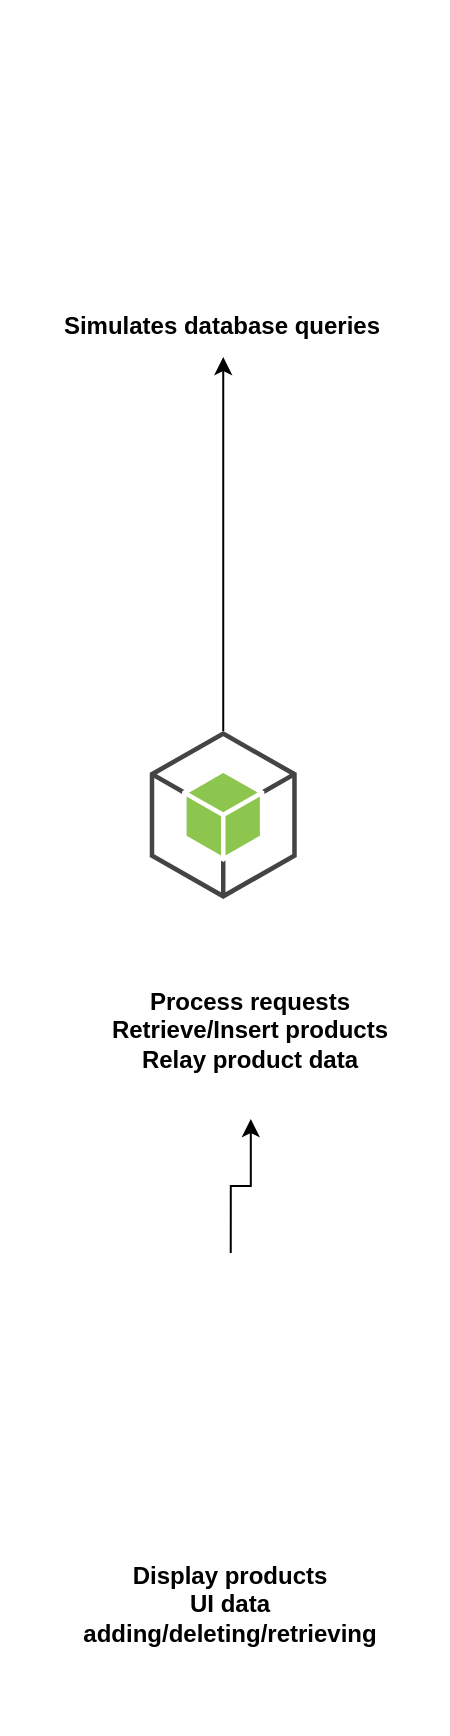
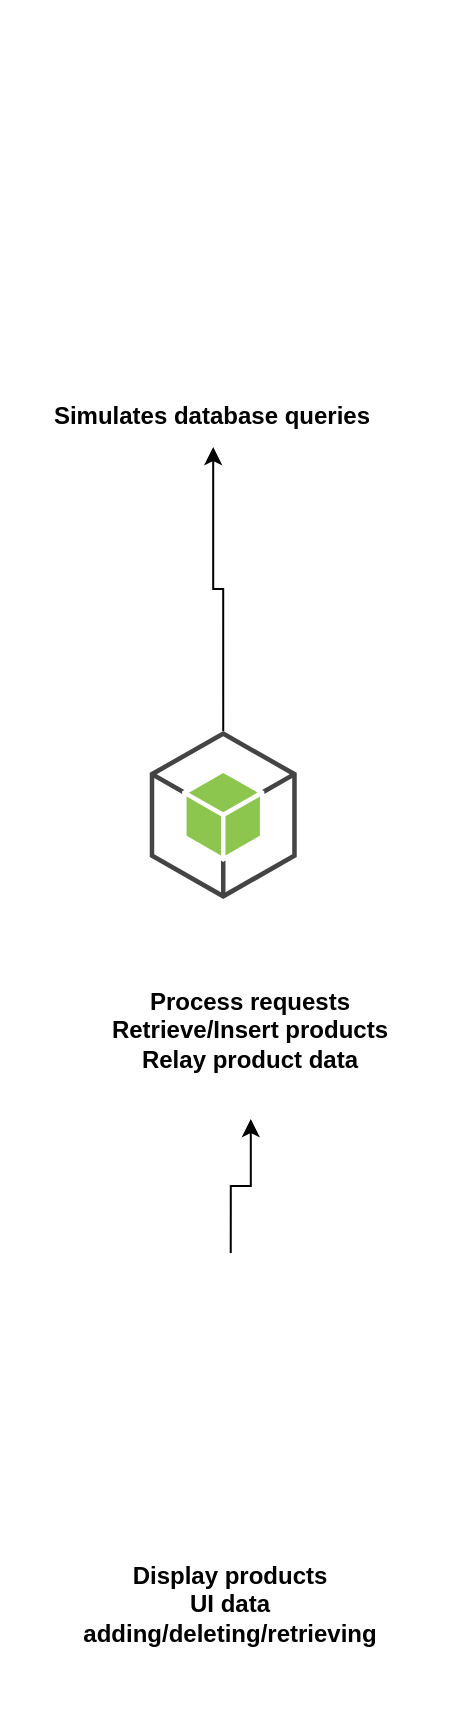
node "Simulates database queries": moved (223, 327) -> (213, 417)
